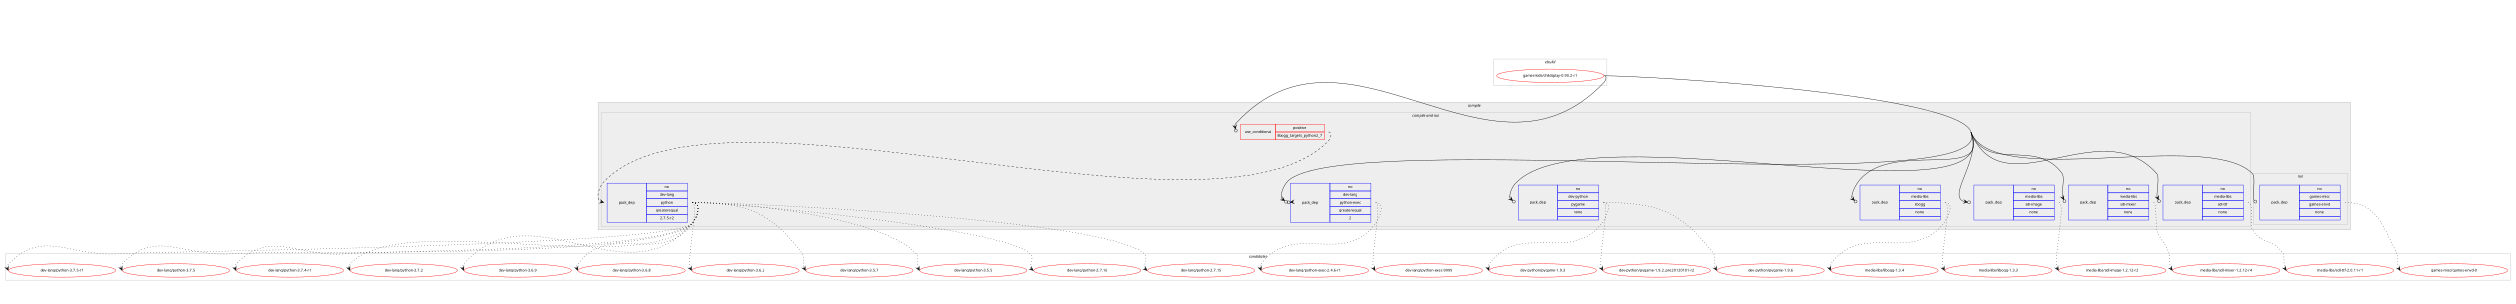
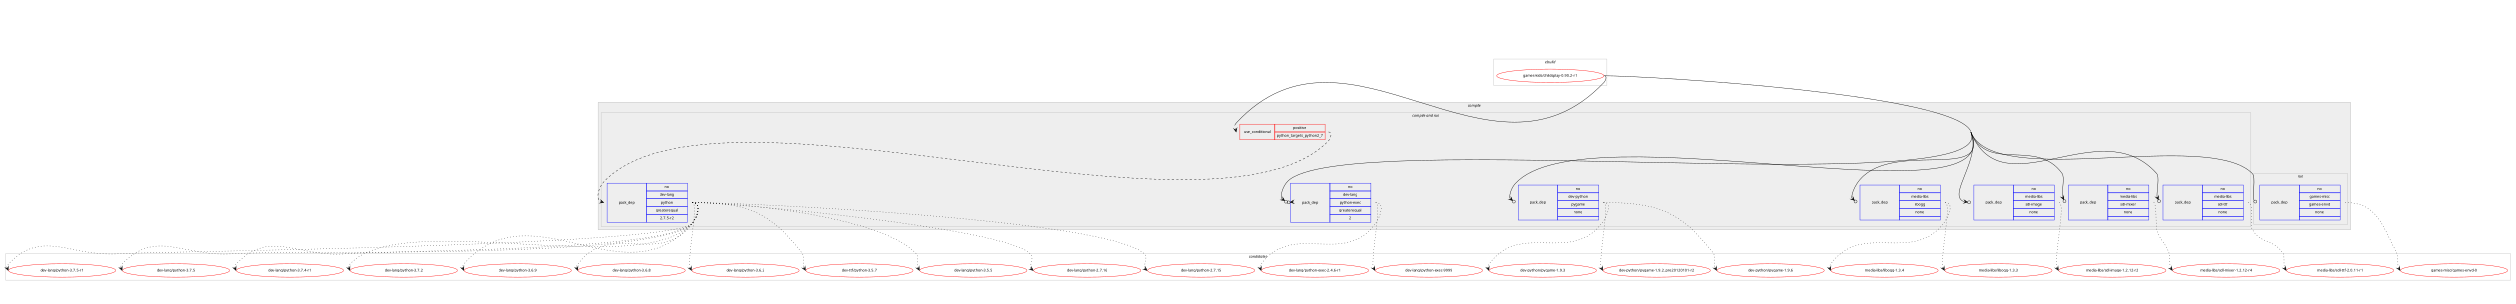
edge "games-kids/childsplay-0.90.2-r1" -> "use_conditional": arrowhead odotvee -> vee
node "use_conditional": text "libogg_targets_python2_7" -> "python_targets_python2_7"
node "dev-lang/python-3.5.7": label "dev-lang/python-3.5.7" -> "dev-ttf/python-3.5.7"
